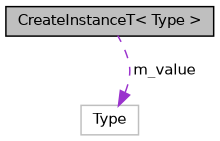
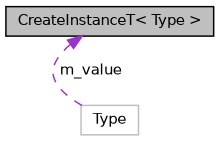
edge "CreateInstanceT< Type >" -> "Type": reversed
